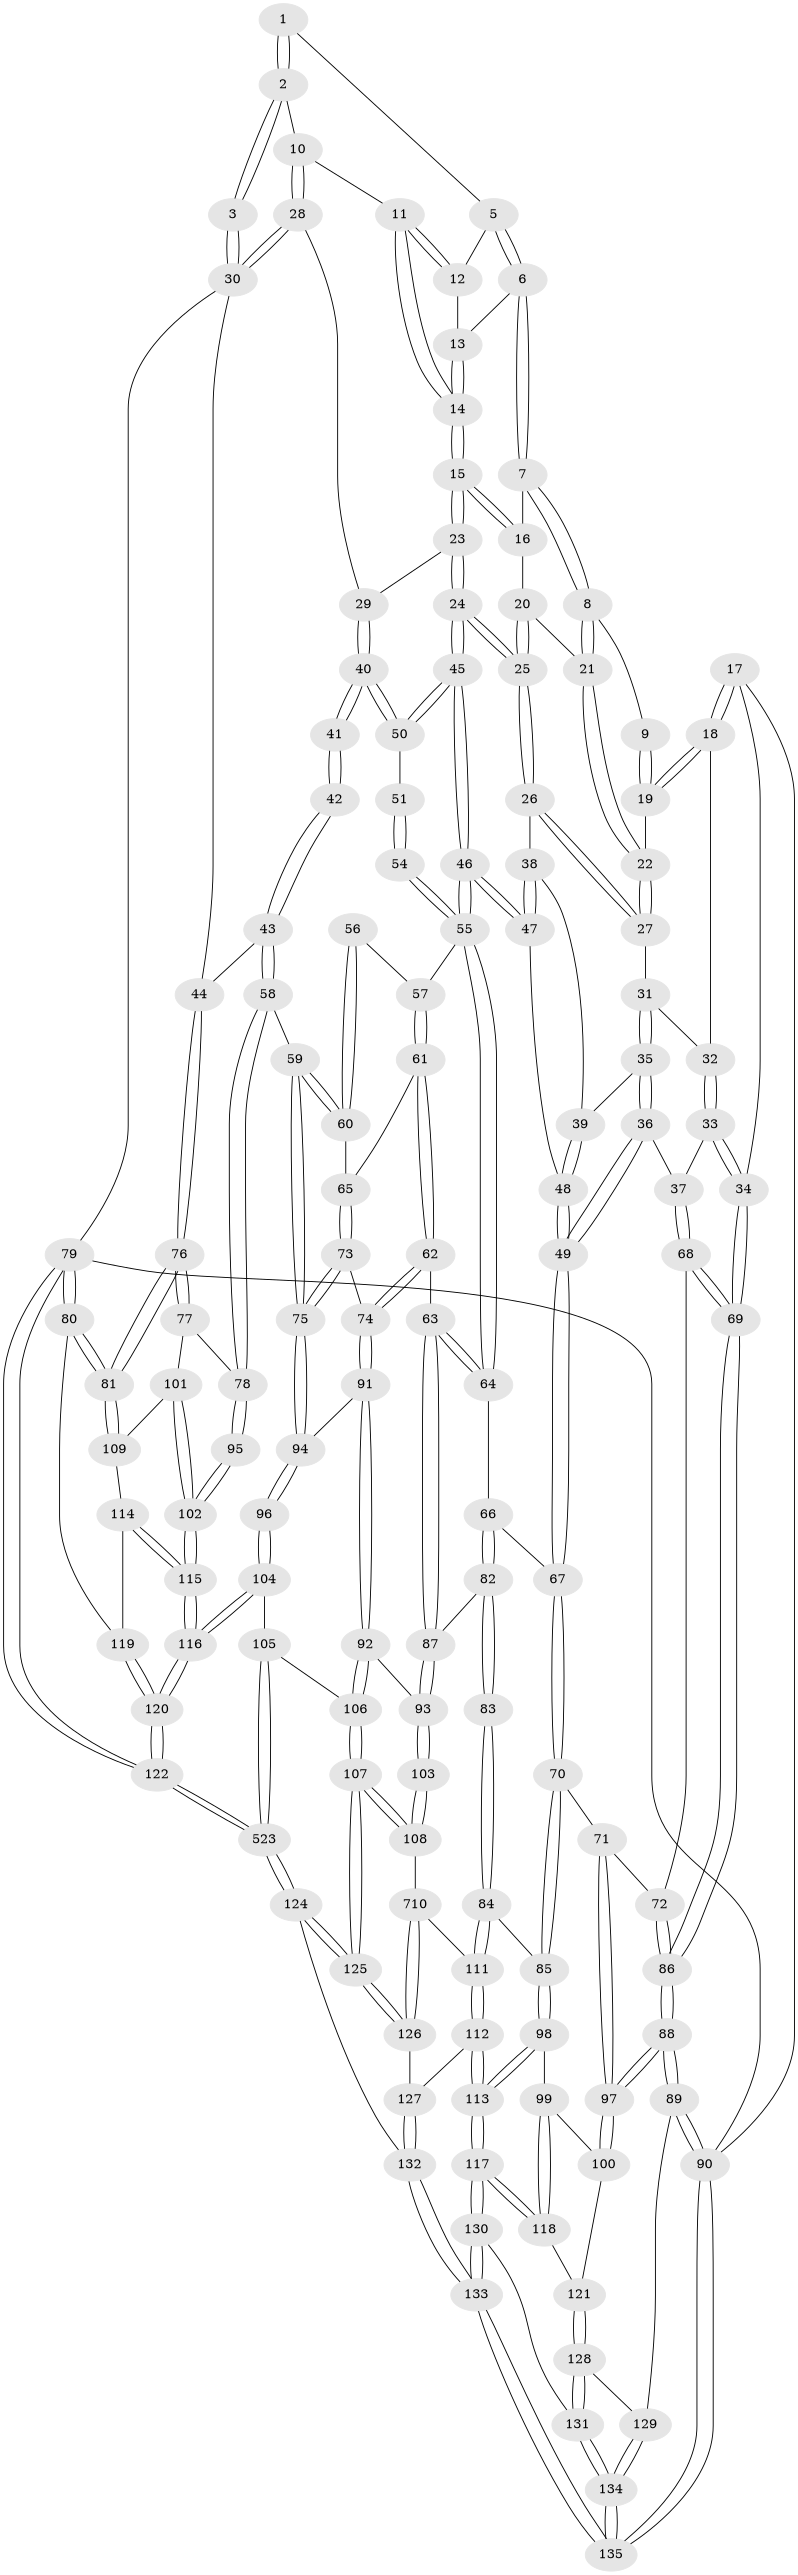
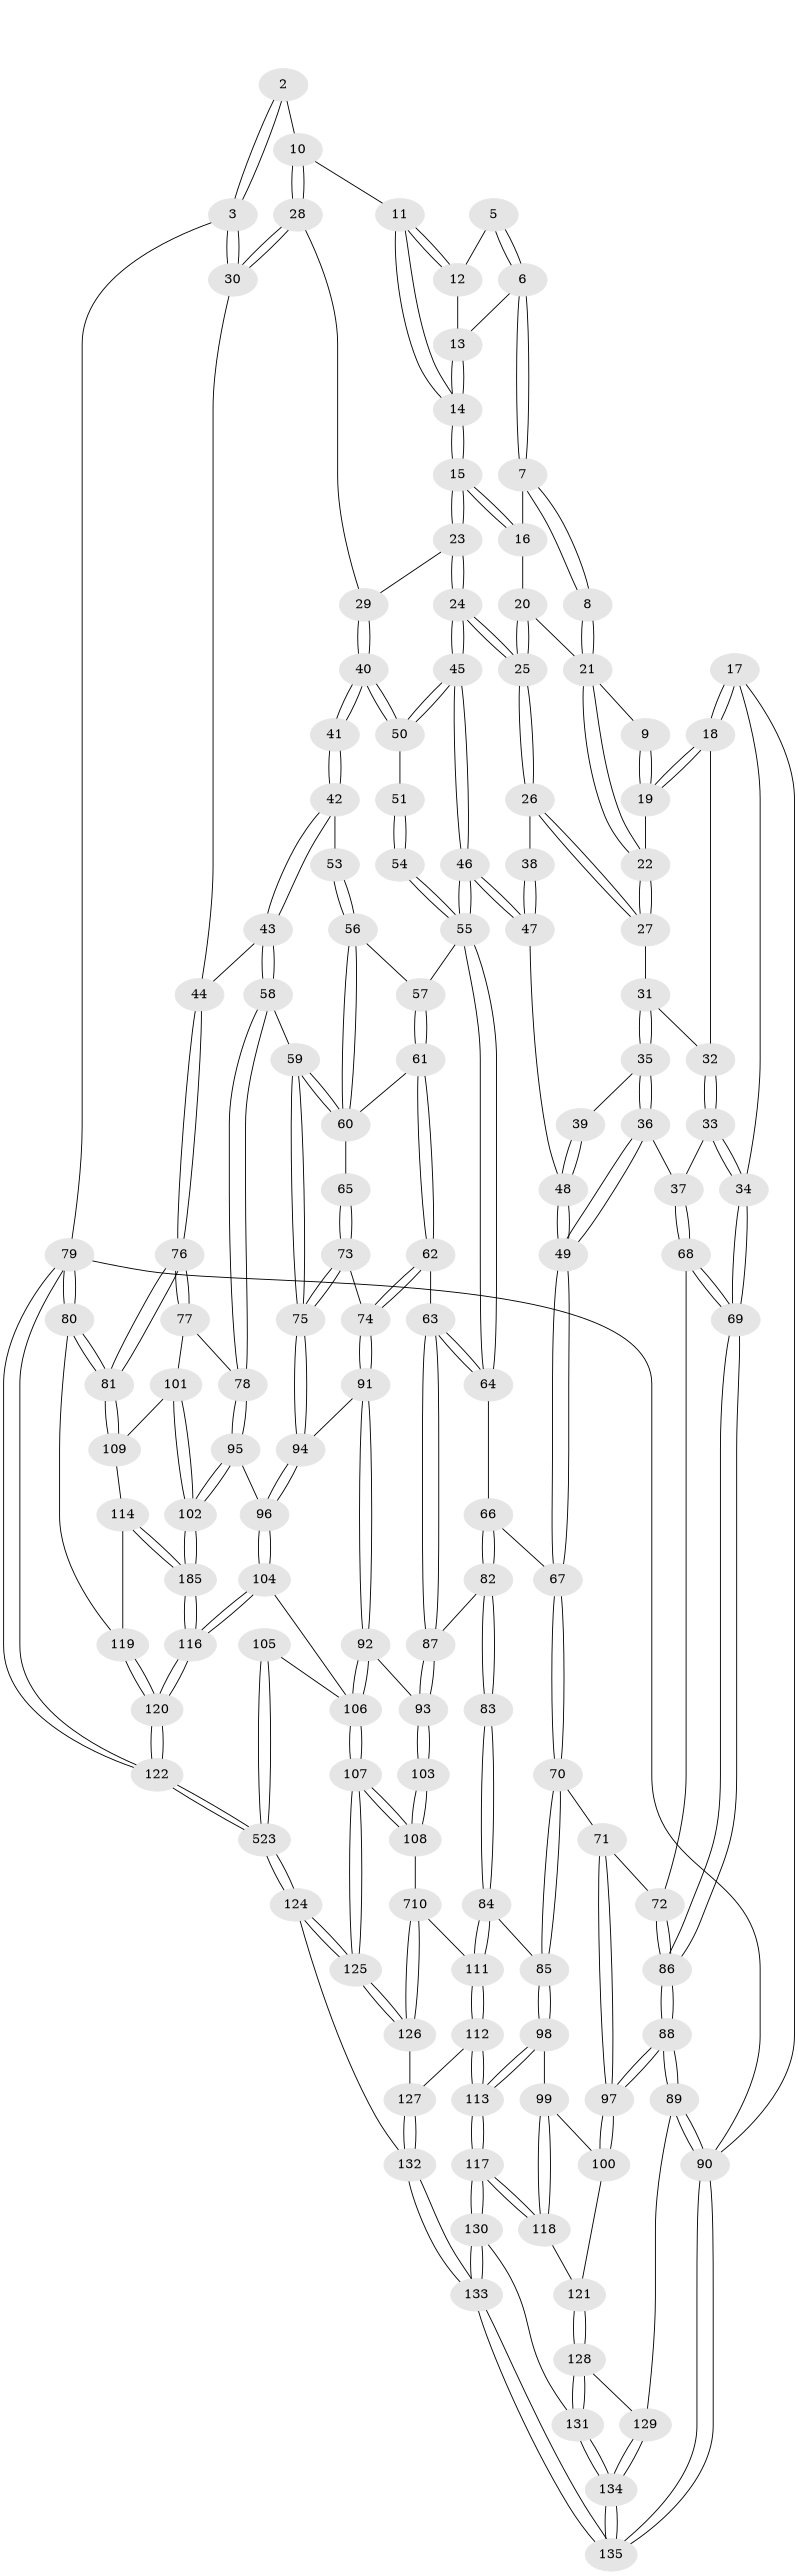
node "1": removed
edge "8" -- "9": now "21" -- "9"
edge "30" -- "79": now "3" -- "79"
node "53": added
edge "38" -- "39": removed
edge "61" -- "65": now "61" -- "60"
edge "95" -- "96": added
node "115": label "115" -> "185"
edge "104" -- "105": now "104" -- "106"
